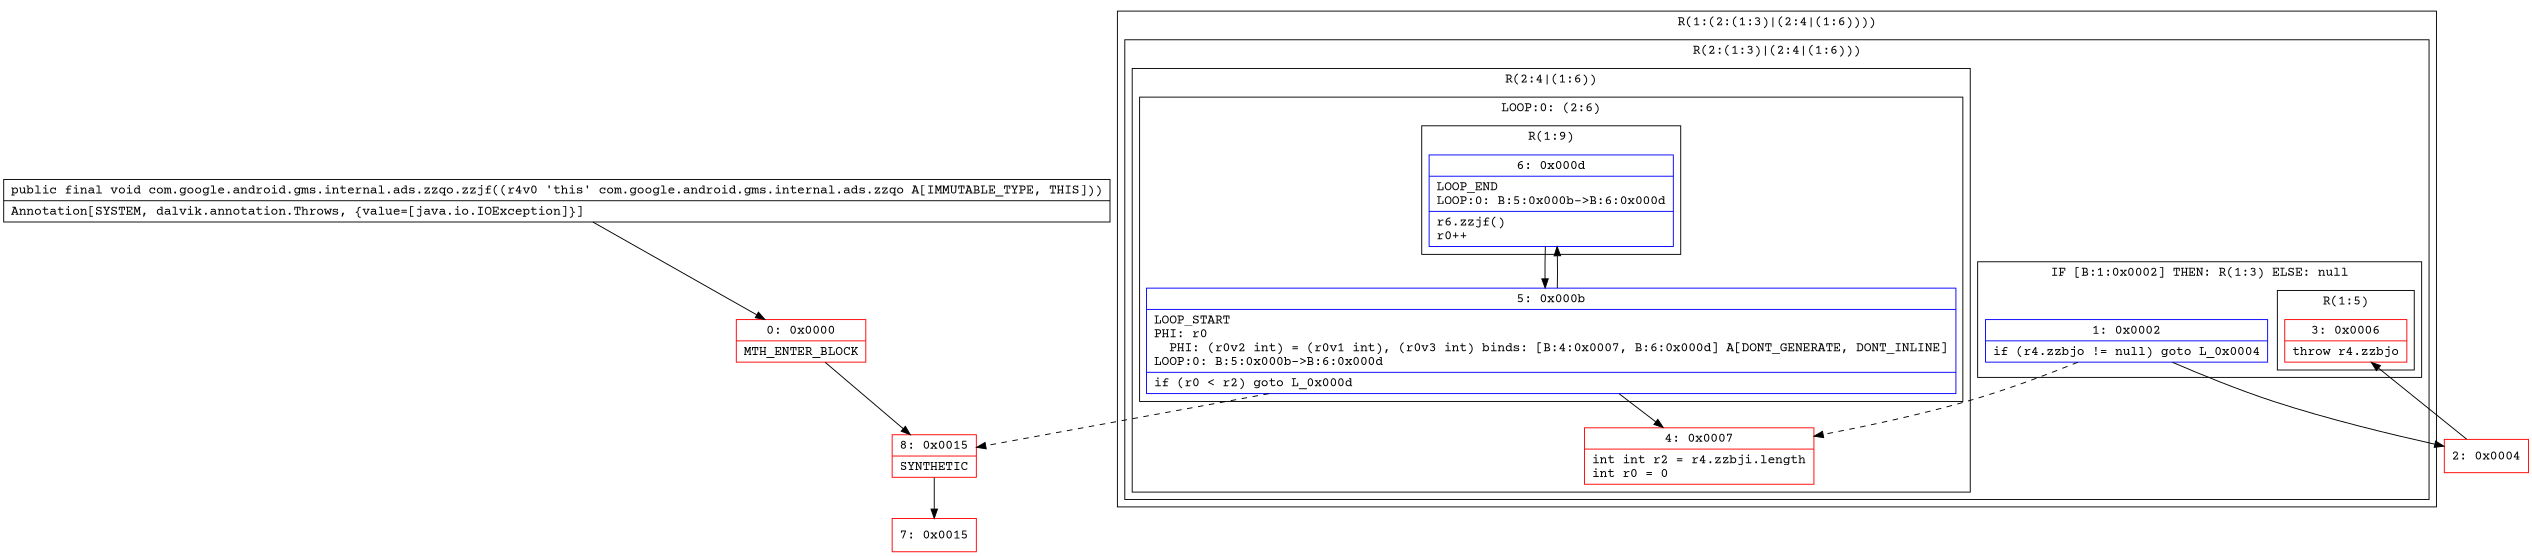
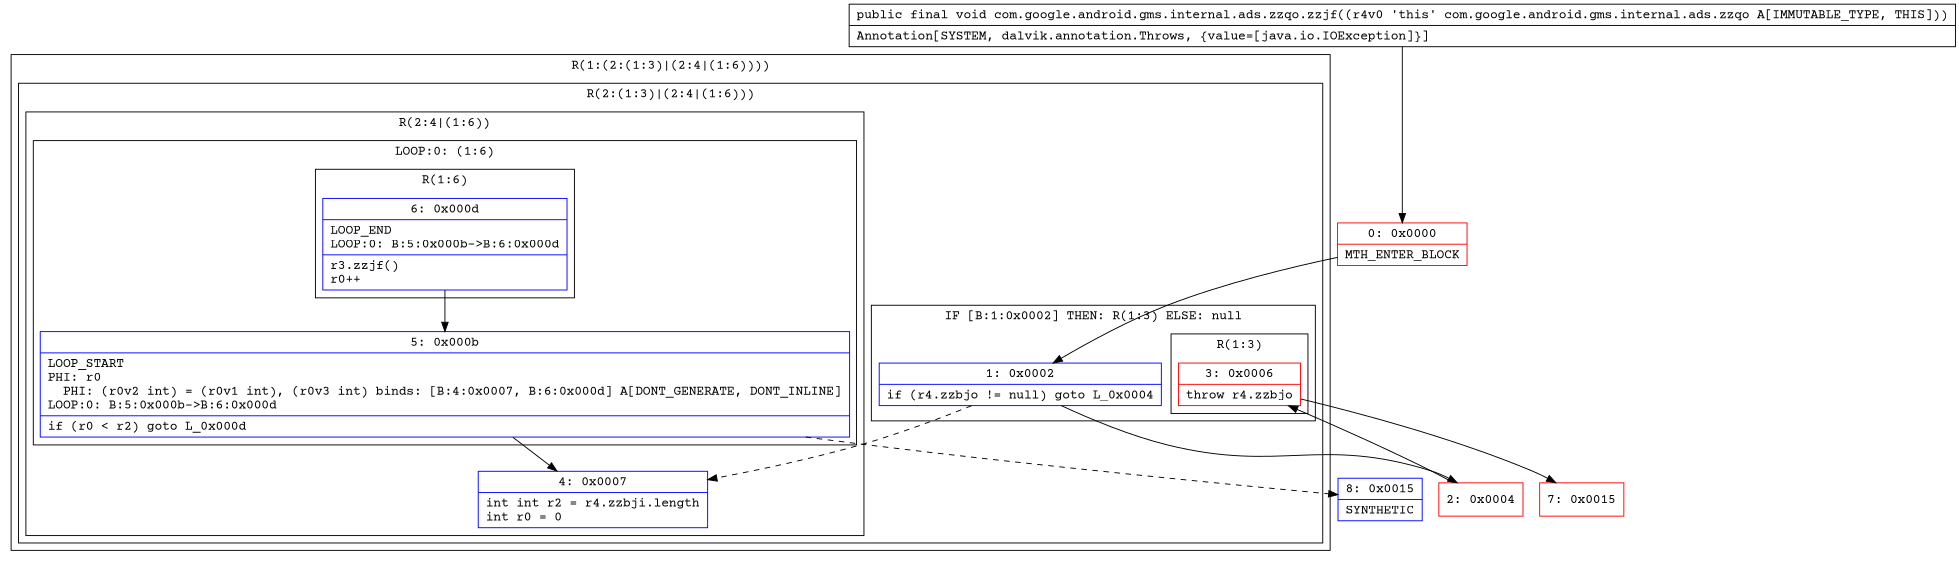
cluster "LOOP:0: (2:6)": label "LOOP:0: (2:6)" -> "LOOP:0: (1:6)"
cluster "R(1:9)": label "R(1:9)" -> "R(1:6)"
node "6: 0x000d": text "r6.zzjf()" -> "r3.zzjf()"
edge "5: 0x000b" -> "6: 0x000d": removed
cluster "R(1:5)": label "R(1:5)" -> "R(1:3)"
edge "0: 0x0000" -> "8: 0x0015": now "0: 0x0000" -> "1: 0x0002"
node "8: 0x0015": color red -> blue
node "4: 0x0007": color red -> blue
edge "8: 0x0015" -> "7: 0x0015": now "3: 0x0006" -> "7: 0x0015"
